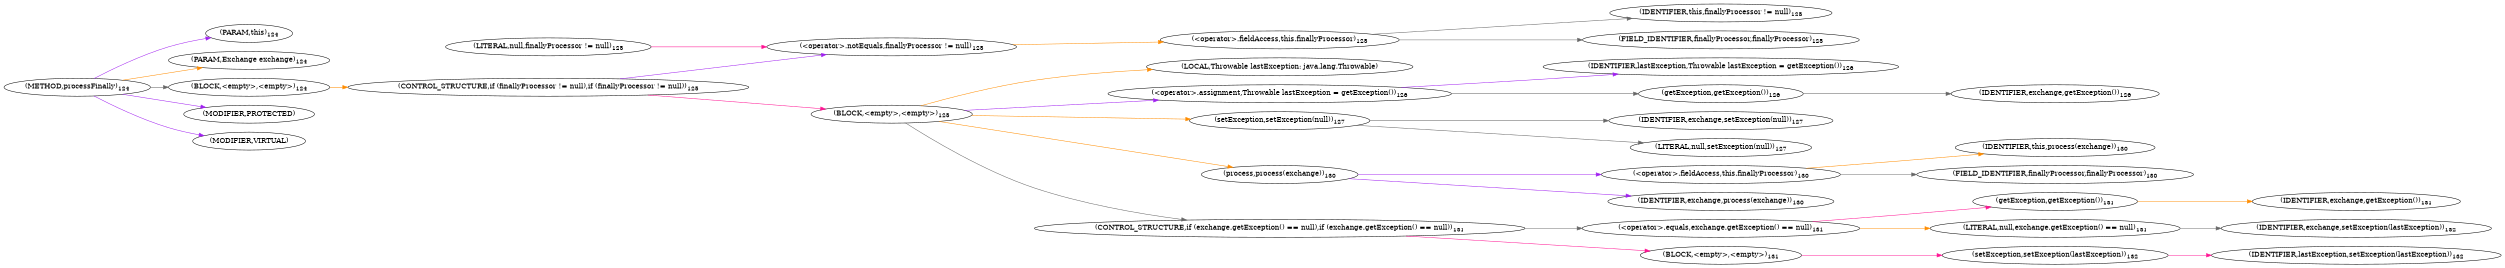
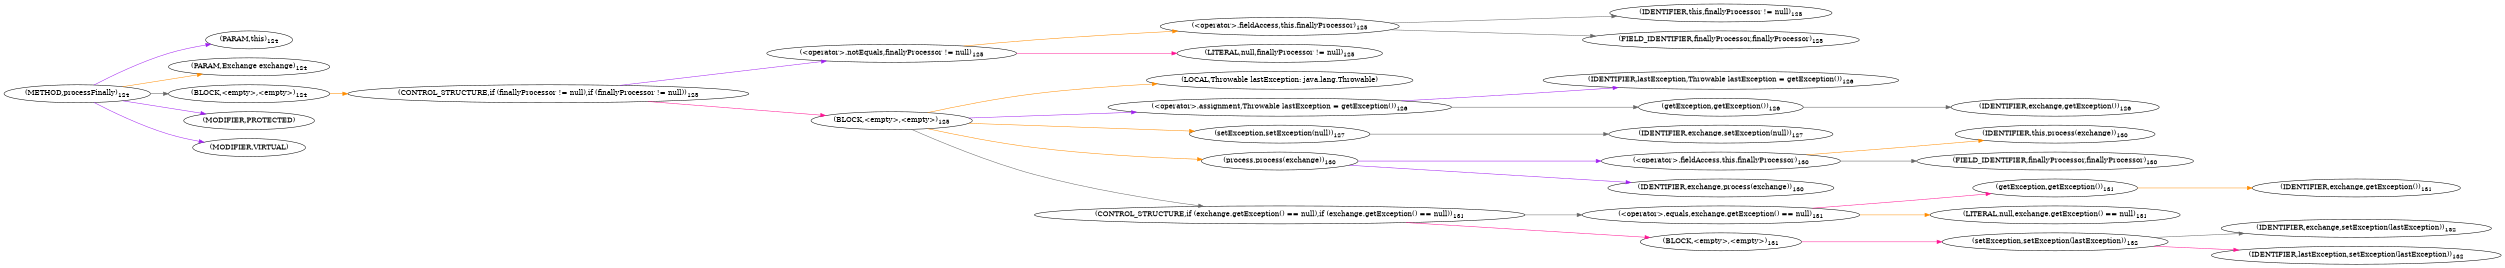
edge "(LITERAL,null,finallyProcessor != null)" -> "(<operator>.notEquals,finallyProcessor != null)": reversed
node "(LITERAL,null,setException(null))": removed
edge "(LITERAL,null,exchange.getException() == null)" -> "(IDENTIFIER,exchange,setException(lastException))": now "(setException,setException(lastException))" -> "(IDENTIFIER,exchange,setException(lastException))"
